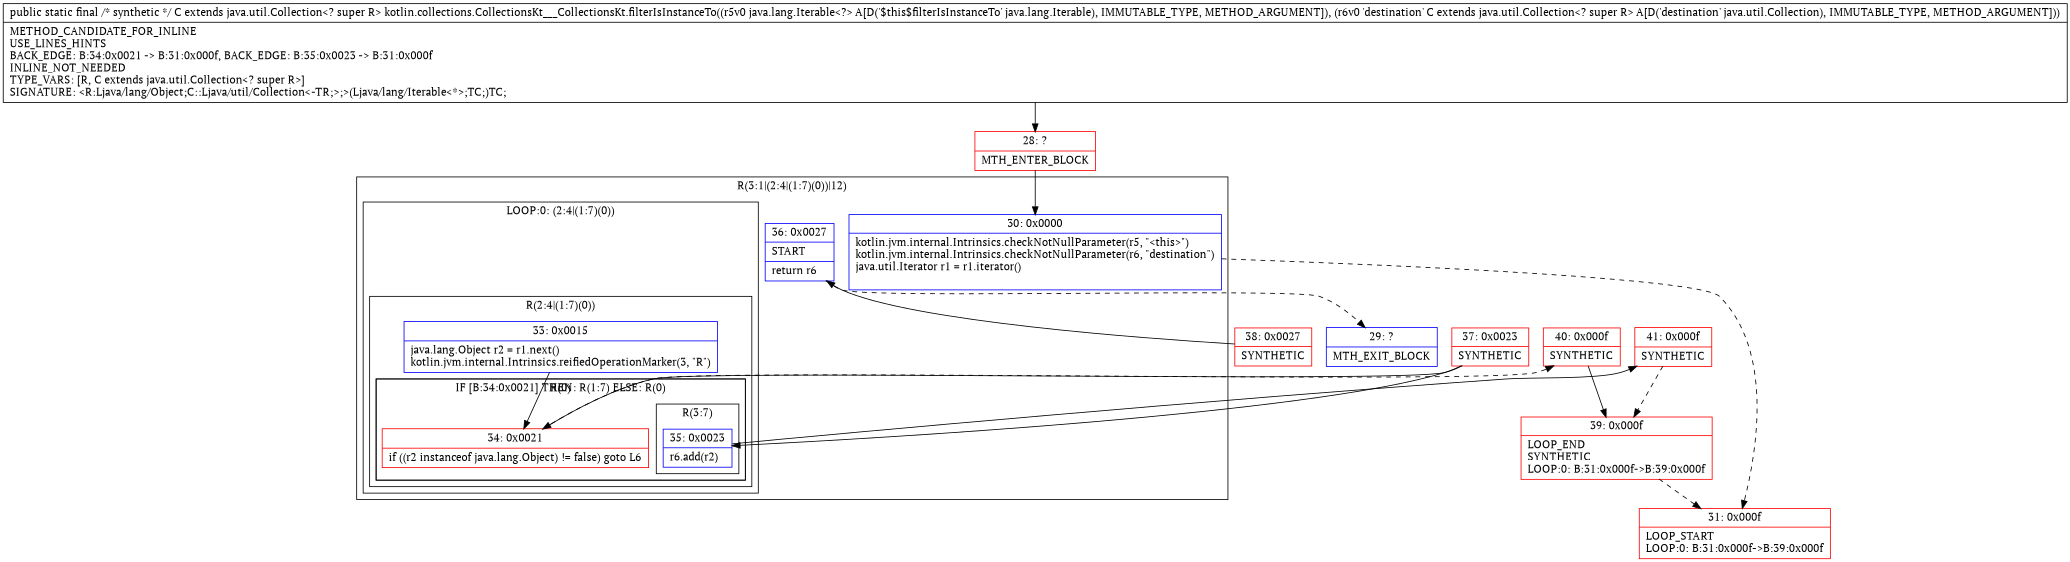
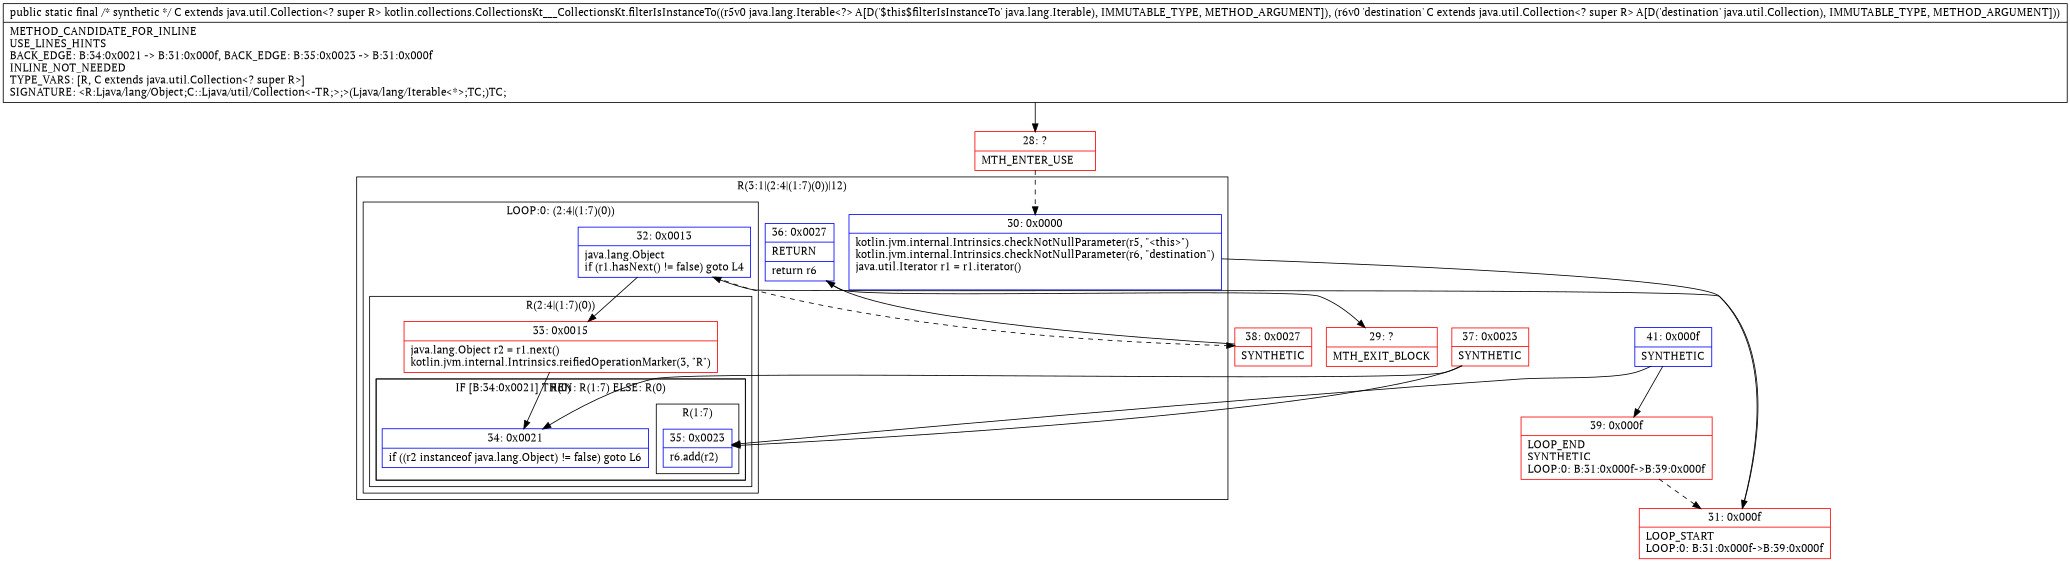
node "28: ?": text "MTH_ENTER_BLOCK" -> "MTH_ENTER_USE"
edge "28: ?" -> "30: 0x0000": style solid -> dashed
node "36: 0x0027": text "START" -> "RETURN"
node "32: 0x0013": added
edge "30: 0x0000" -> "31: 0x000f": style dashed -> solid
edge "36: 0x0027" -> "29: ?": style dashed -> solid
node "33: 0x0015": color blue -> red
node "29: ?": color blue -> red
node "40: 0x000f": removed
node "41: 0x000f": color red -> blue
edge "41: 0x000f" -> "39: 0x000f": style dashed -> solid
edge "35: 0x0023" -> "41: 0x000f": reversed
cluster "R(3:7)": label "R(3:7)" -> "R(1:7)"
node "34: 0x0021": color red -> blue
